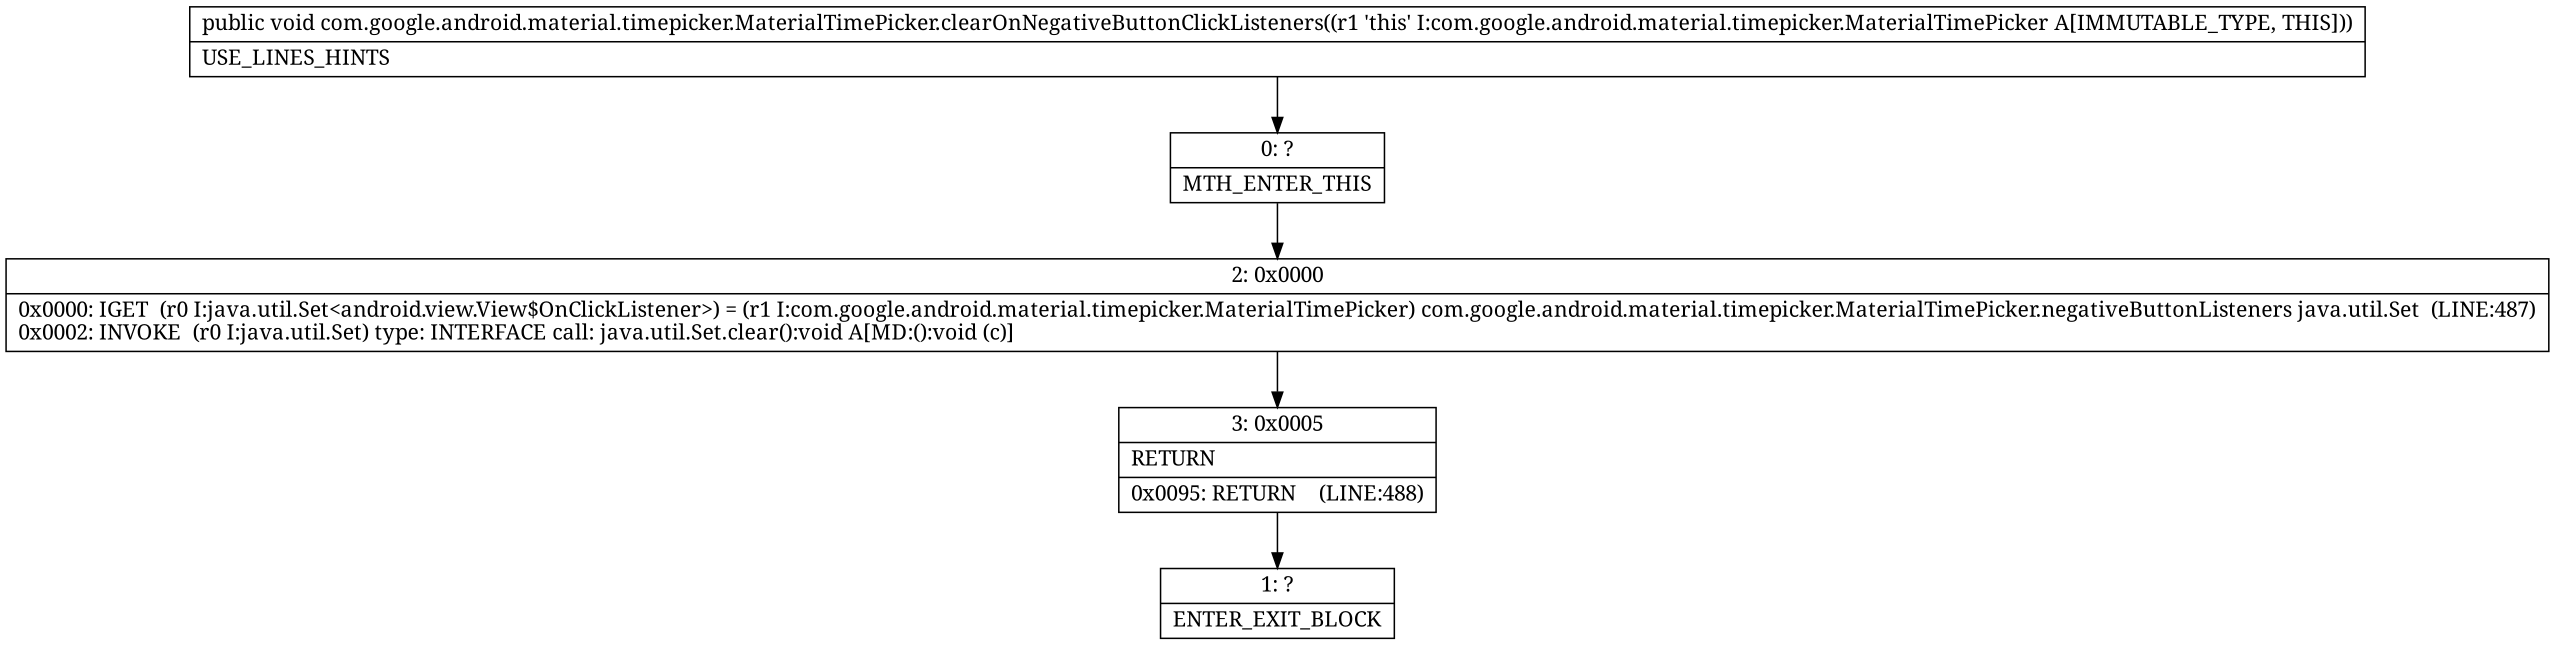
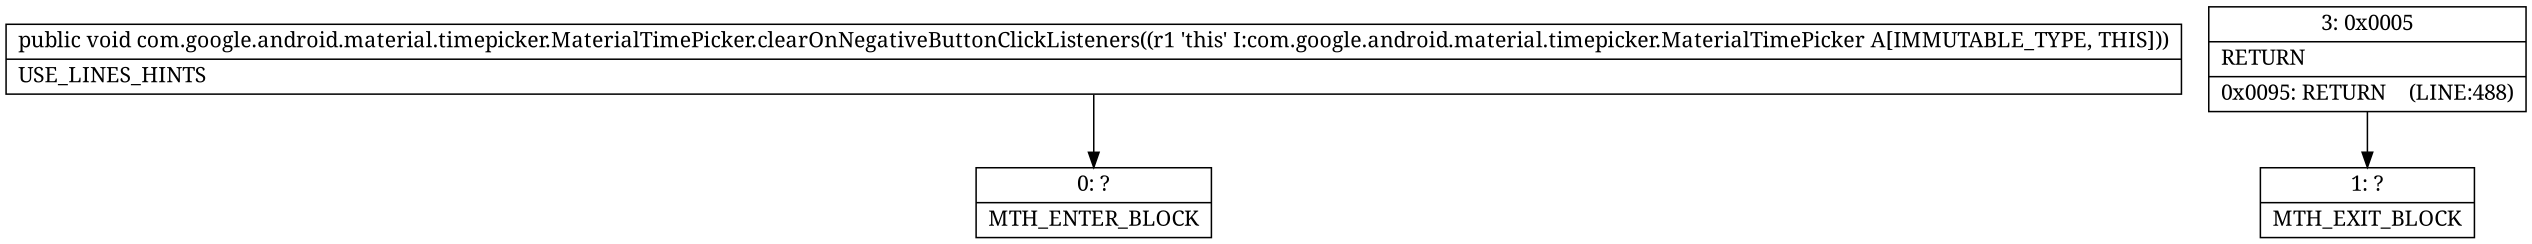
node "0: ?": text "MTH_ENTER_THIS" -> "MTH_ENTER_BLOCK"
node "2: 0x0000": removed
node "1: ?": text "ENTER_EXIT_BLOCK" -> "MTH_EXIT_BLOCK"
